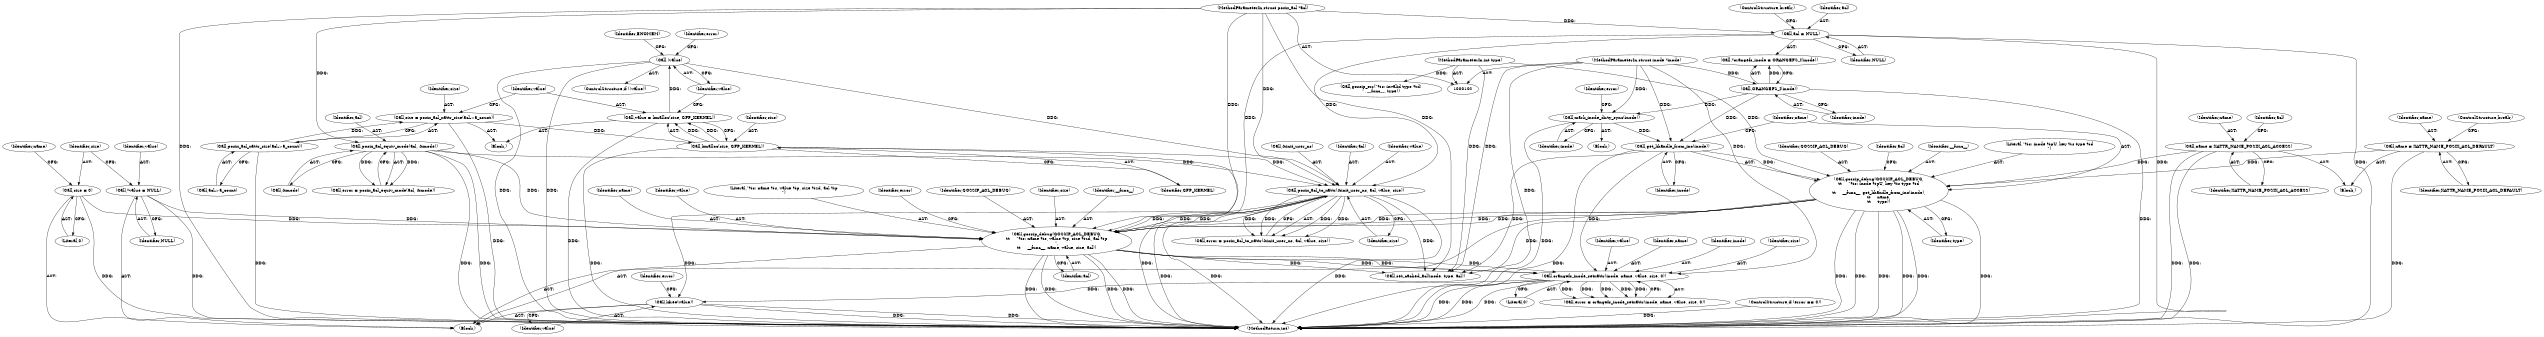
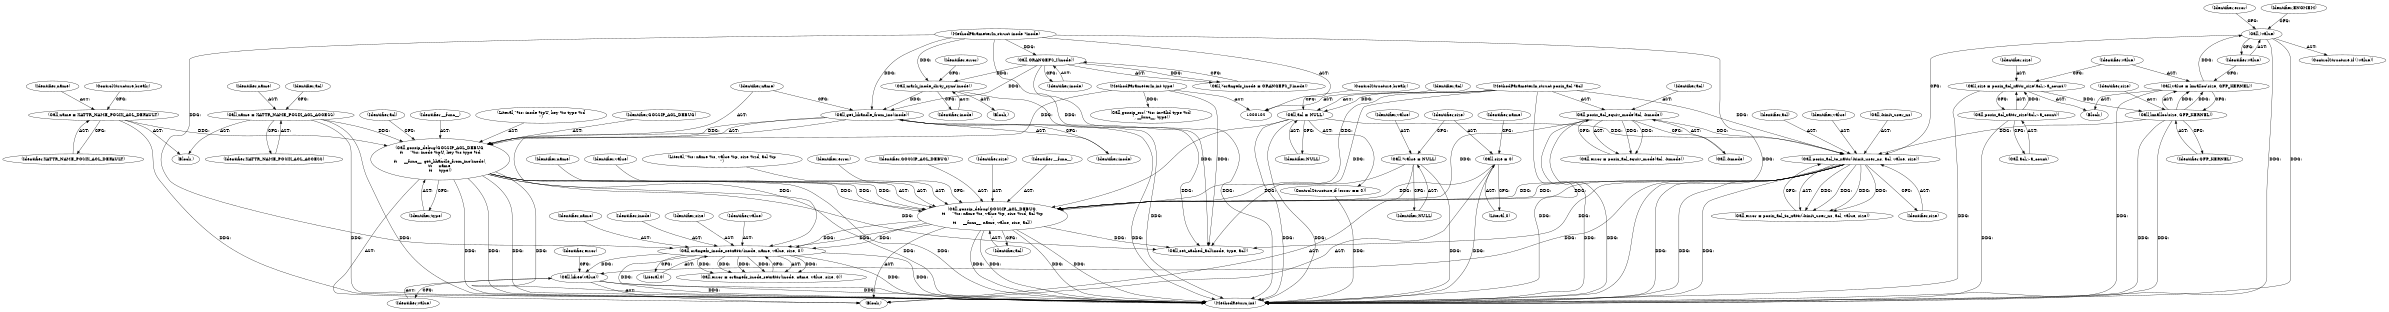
edge "(Call,acl = NULL)" -> "(Call,*orangefs_inode = ORANGEFS_I(inode))": now "(Call,acl = NULL)" -> "(ControlStructure,if (error == 0))"
edge "(MethodParameterIn,struct posix_acl *acl)" -> "(Call,posix_acl_equiv_mode(acl, &mode))": label "DDG: " -> "AST: "
edge "(Call,!value)" -> "(Call,posix_acl_to_xattr(&init_user_ns, acl, value, size))": label "DDG: " -> "CFG: "
